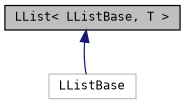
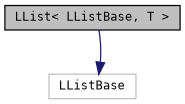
edge "LListBase" -> "LList< LListBase, T >": reversed
